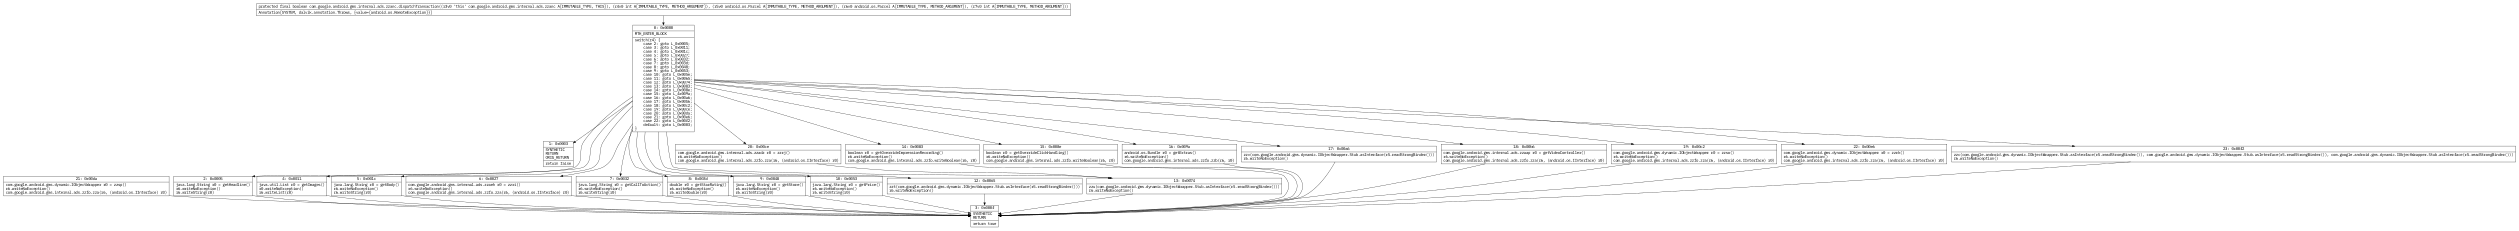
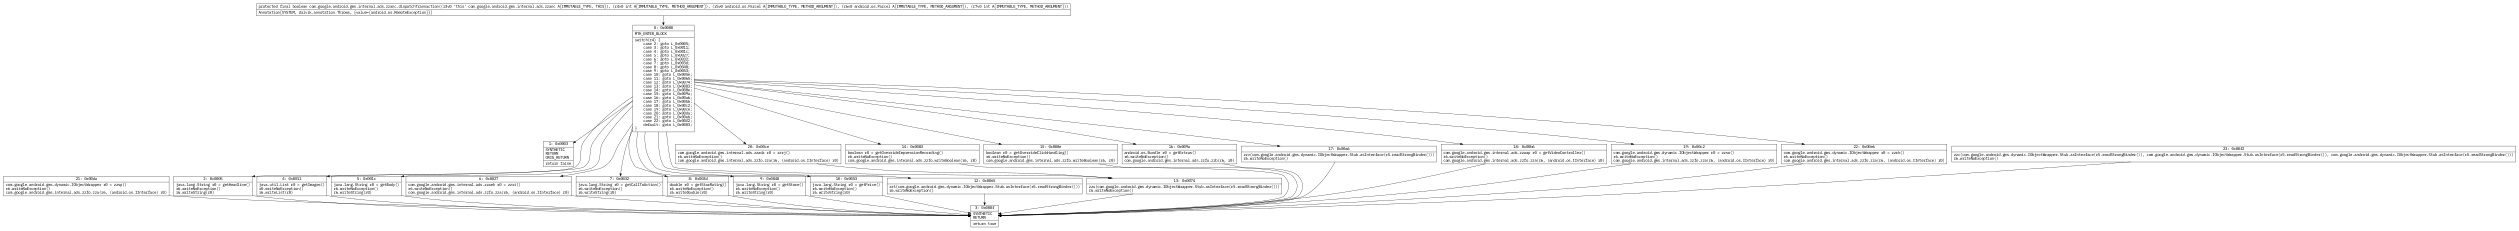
node "0: 0x0000": text "case 15: goto L_4x009a;" -> "case 15: goto L_0x009a;"
edge "0: 0x0000" -> "23: 0x00f2": removed
